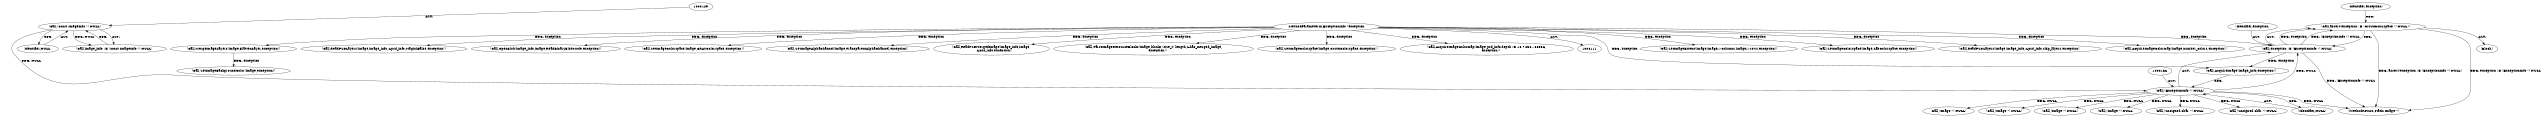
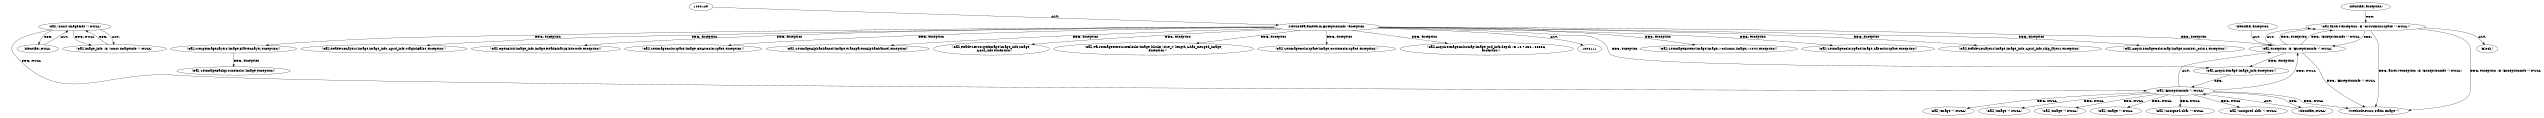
edge "1000129" -> "(Call,(const ImageInfo *) NULL)": now "1000129" -> "(MethodParameterIn,ExceptionInfo *exception)"
node "1000156": removed
